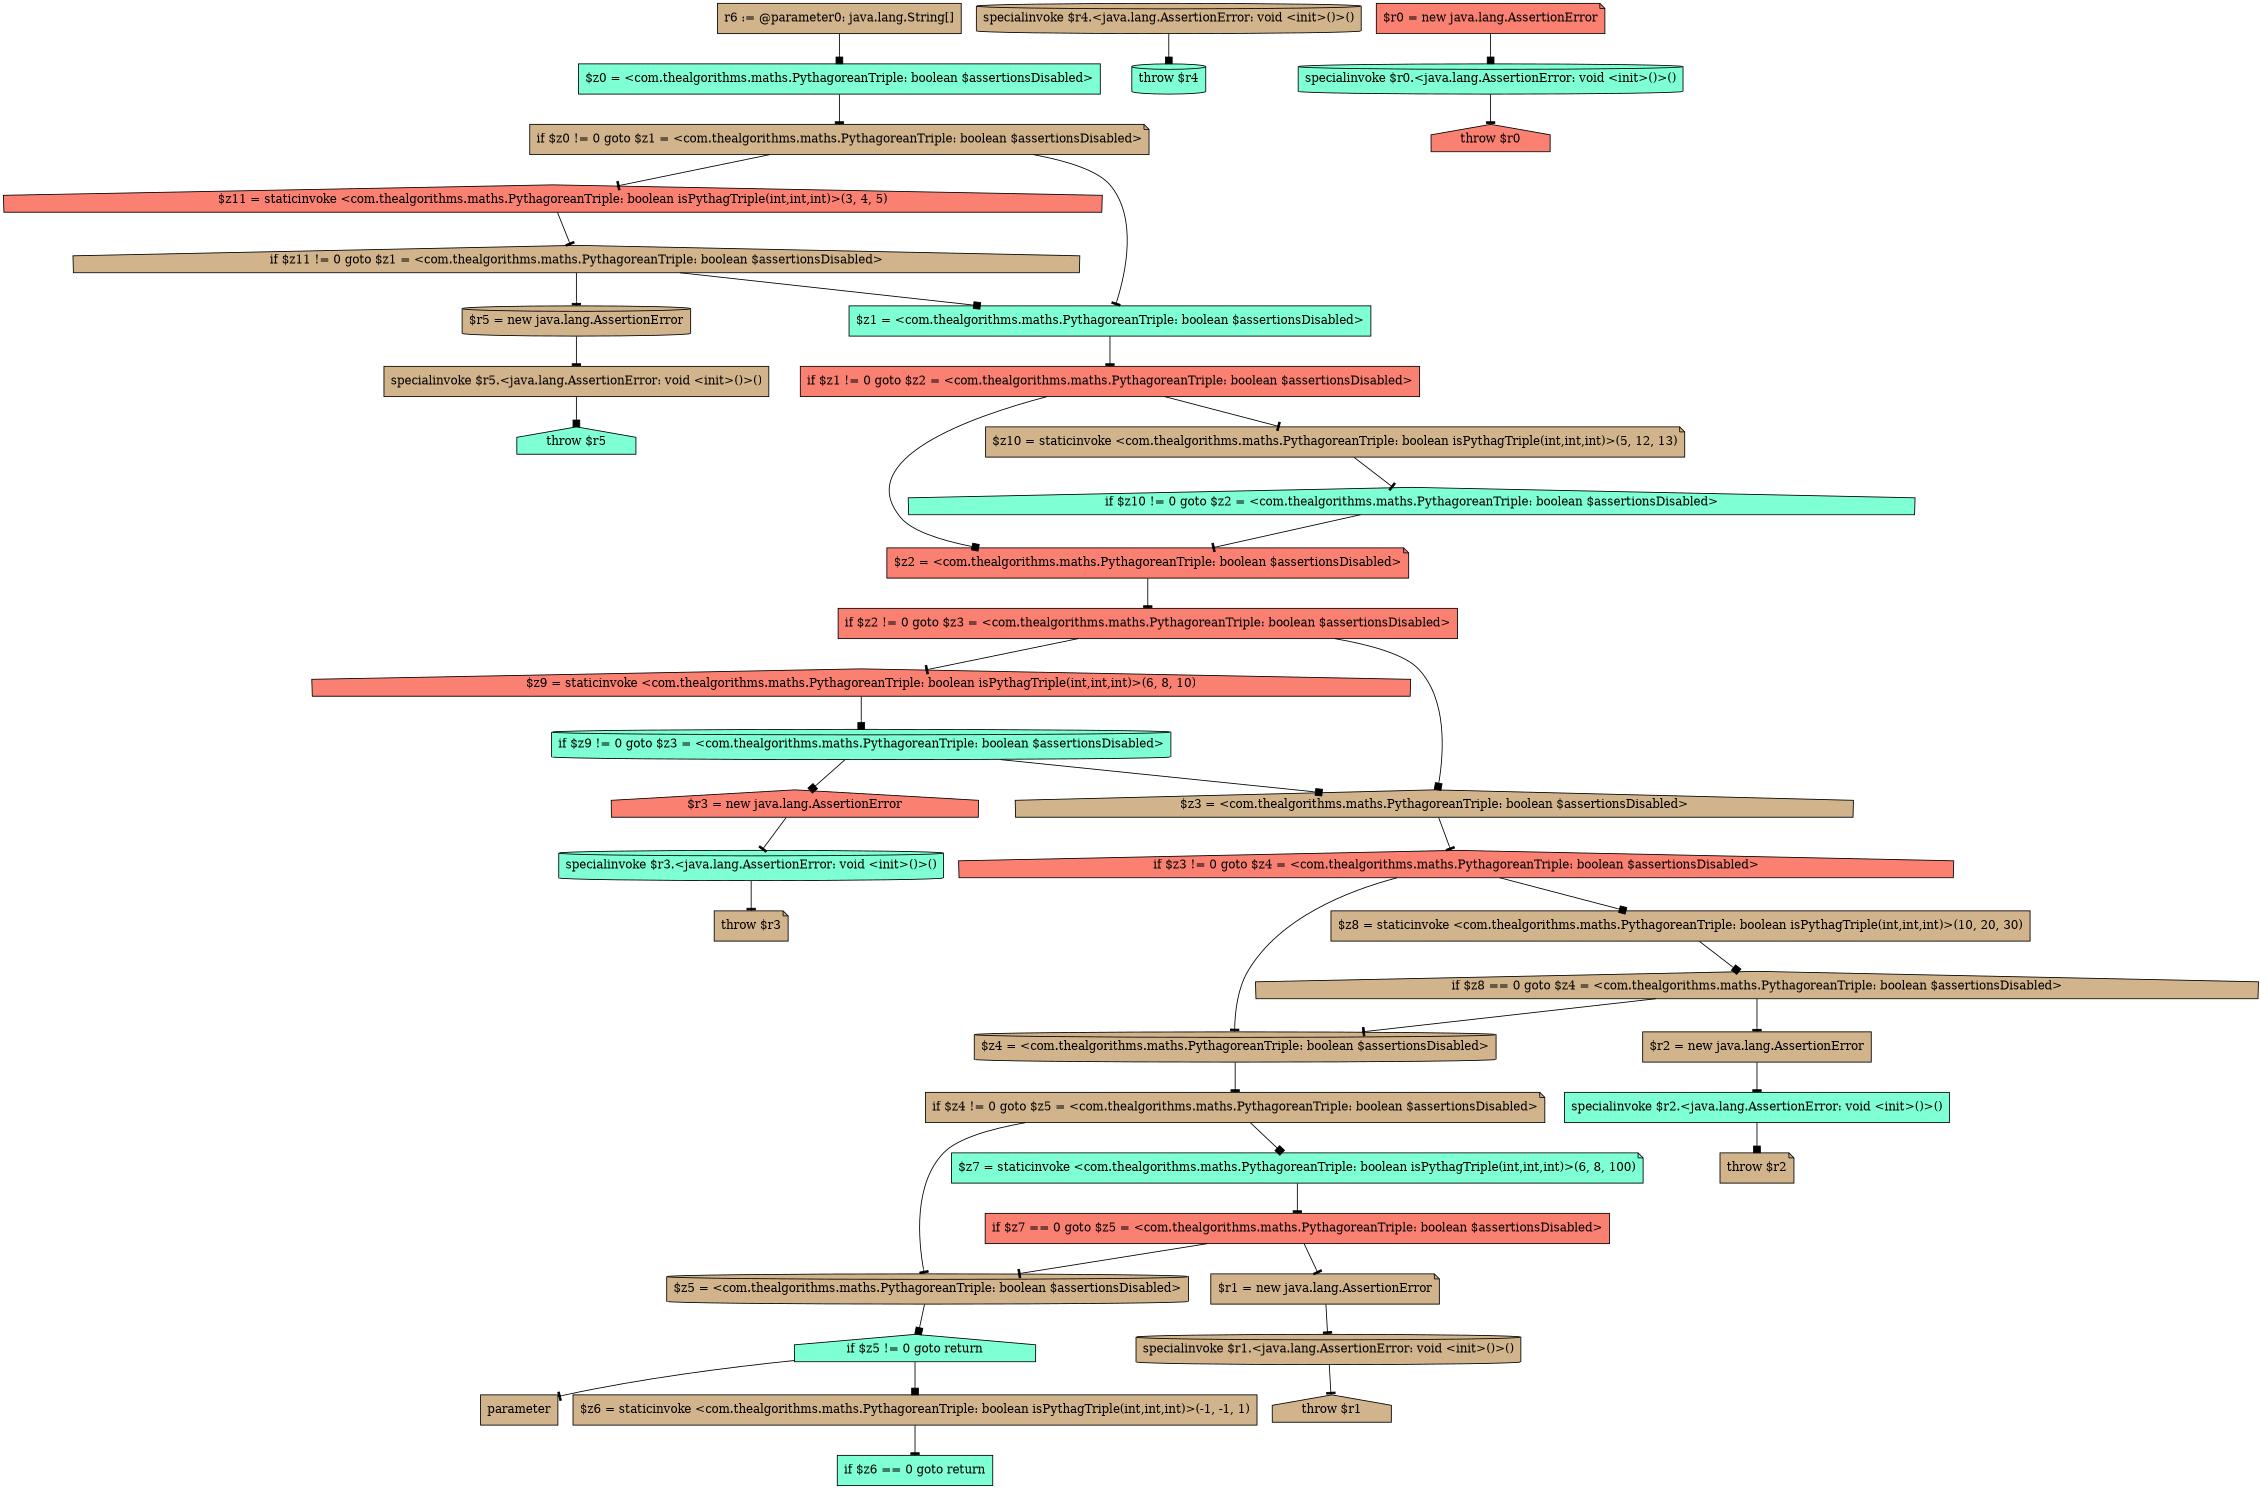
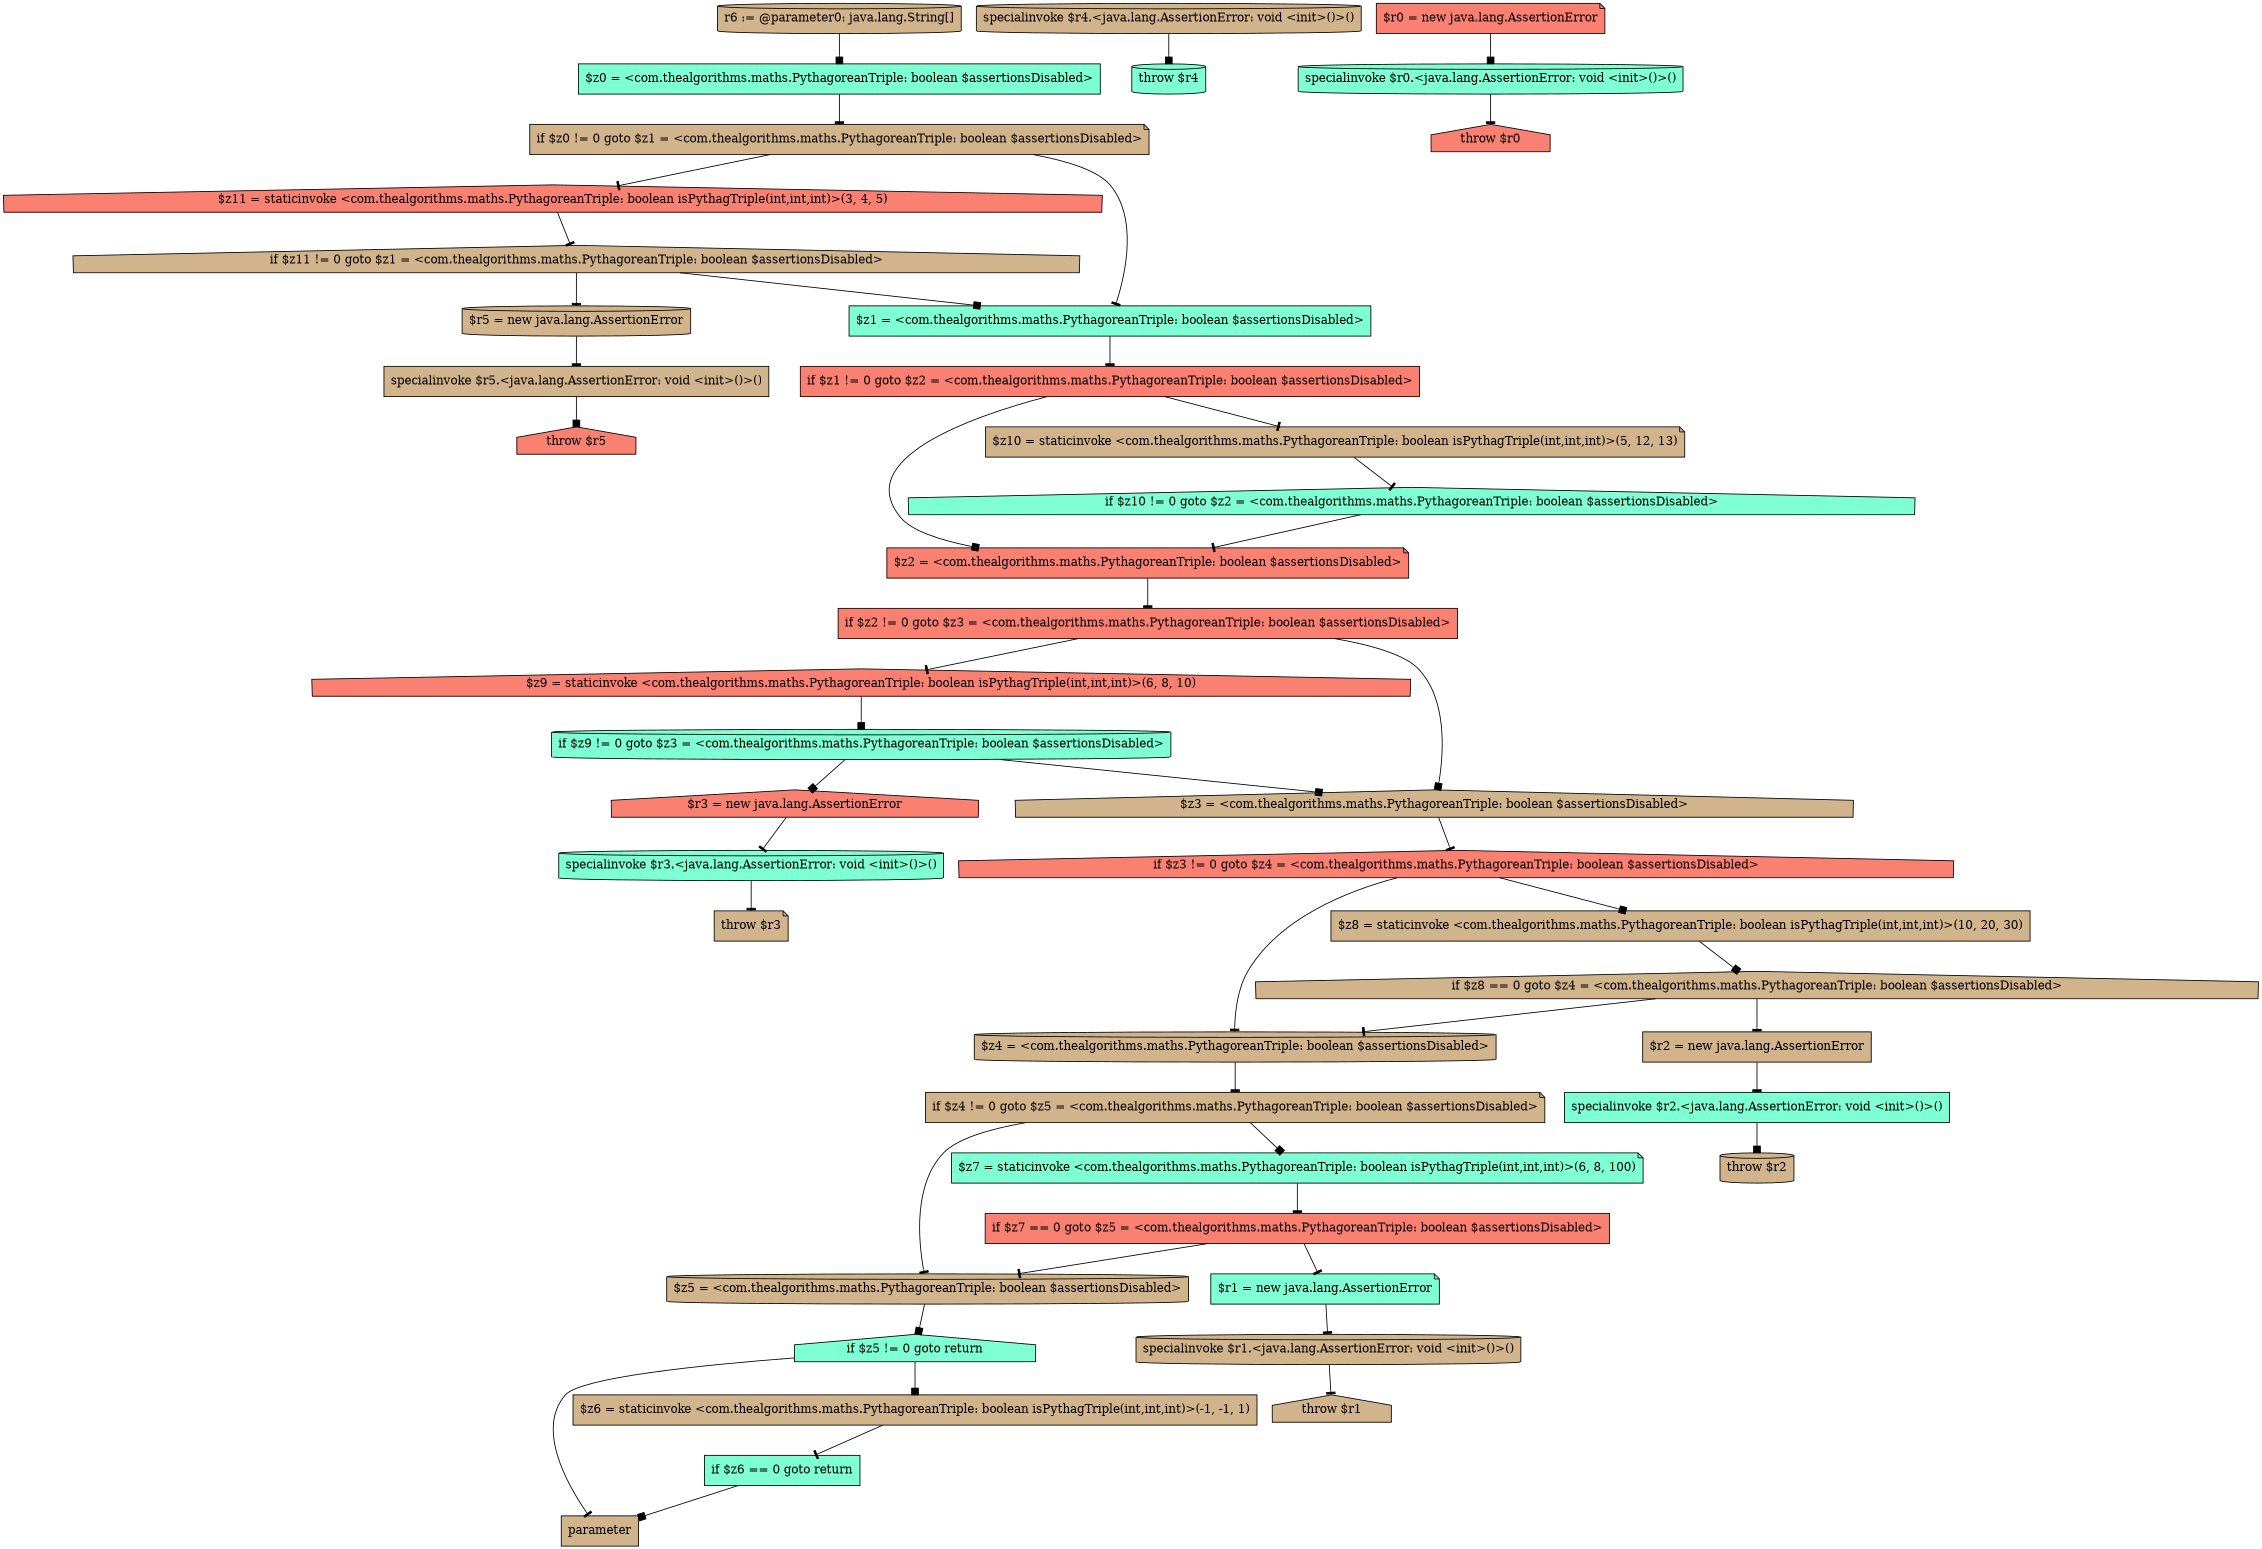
node "r6 := @parameter0: java.lang.String[]": shape box -> cylinder
node "throw $r5": fillcolor aquamarine -> salmon
node "throw $r2": shape note -> cylinder
node "$r1 = new java.lang.AssertionError": fillcolor tan -> aquamarine
edge "if $z6 == 0 goto return" -> "parameter": added
